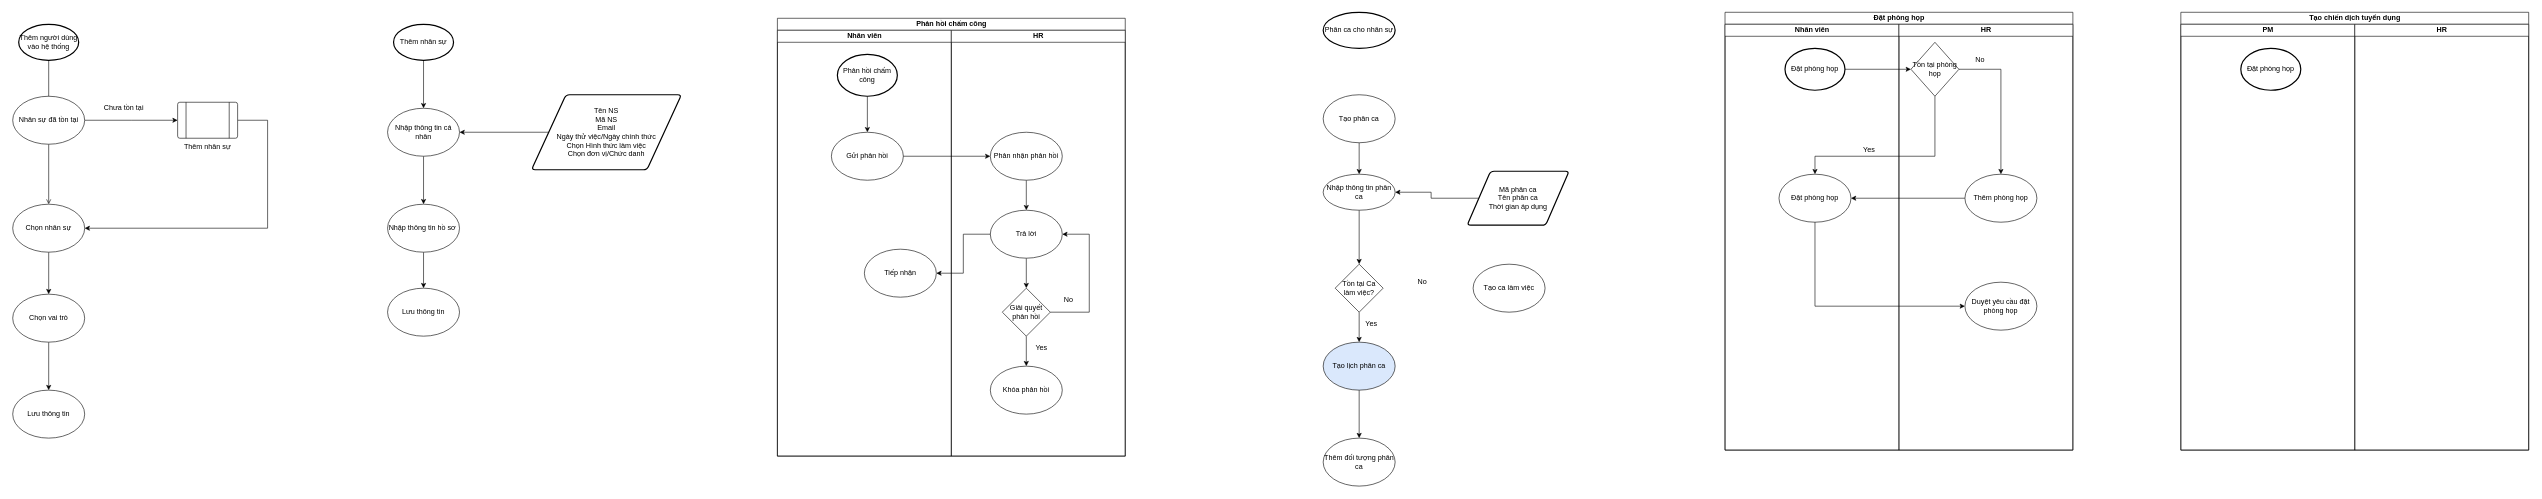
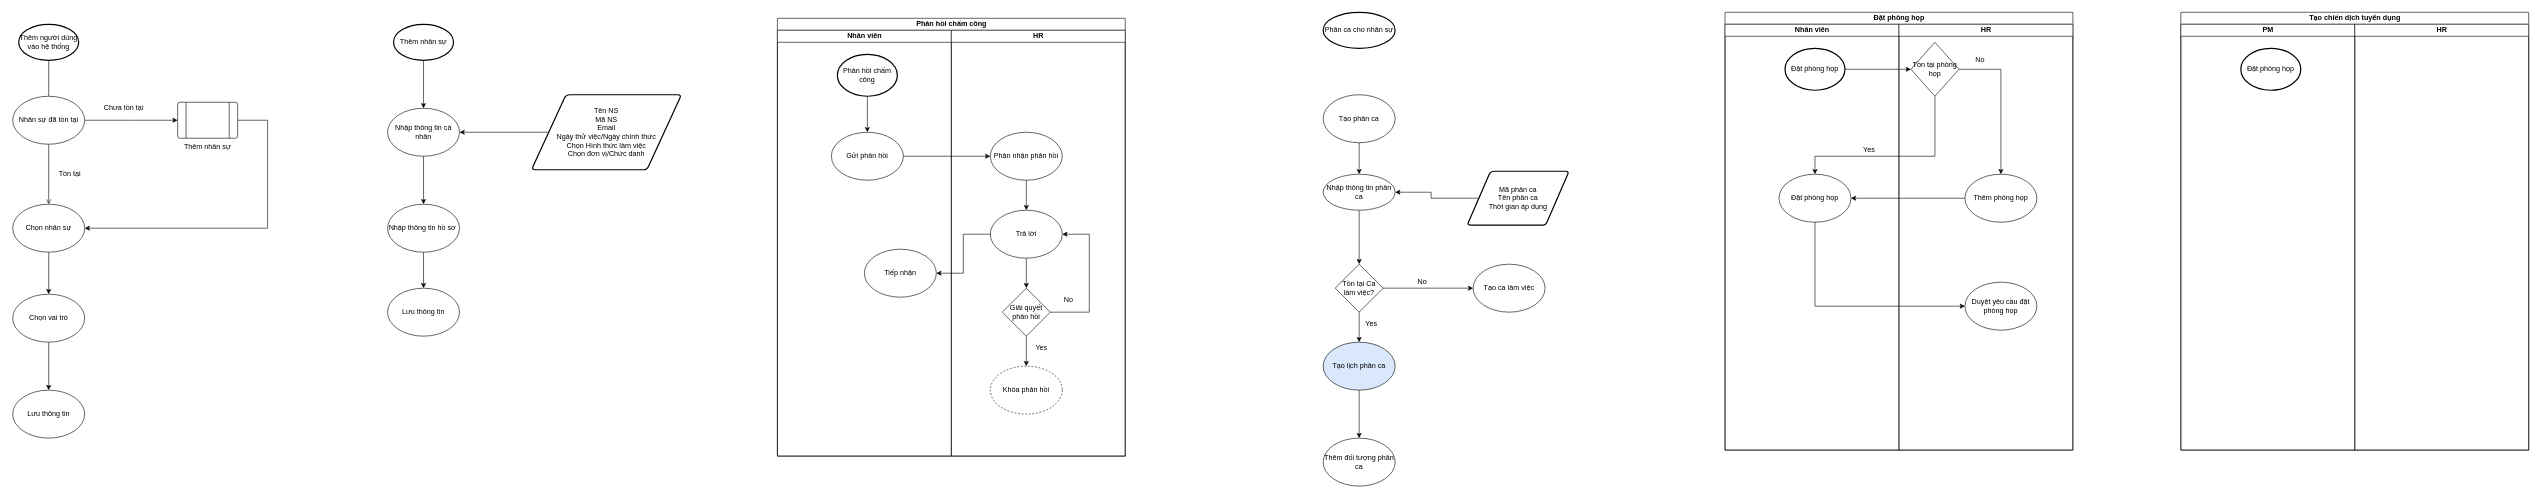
node "Tồn tại": added
edge "Tồn tại Ca làm việc?" -> "Tạo ca làm việc": added
node "Khóa phản hồi": style solid -> dashed
